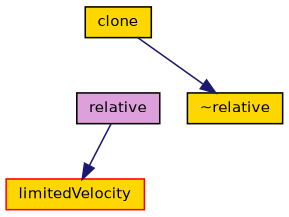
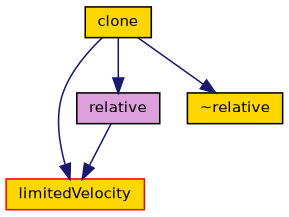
edge "clone" -> "relative": added
edge "clone" -> "limitedVelocity": added
